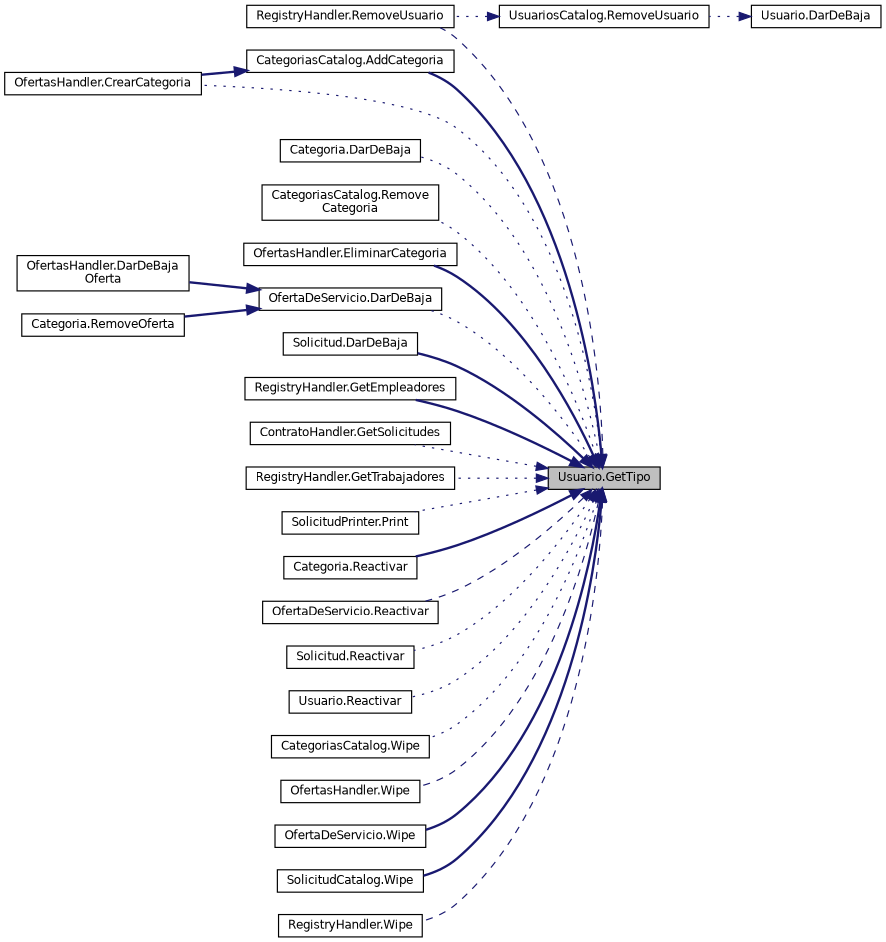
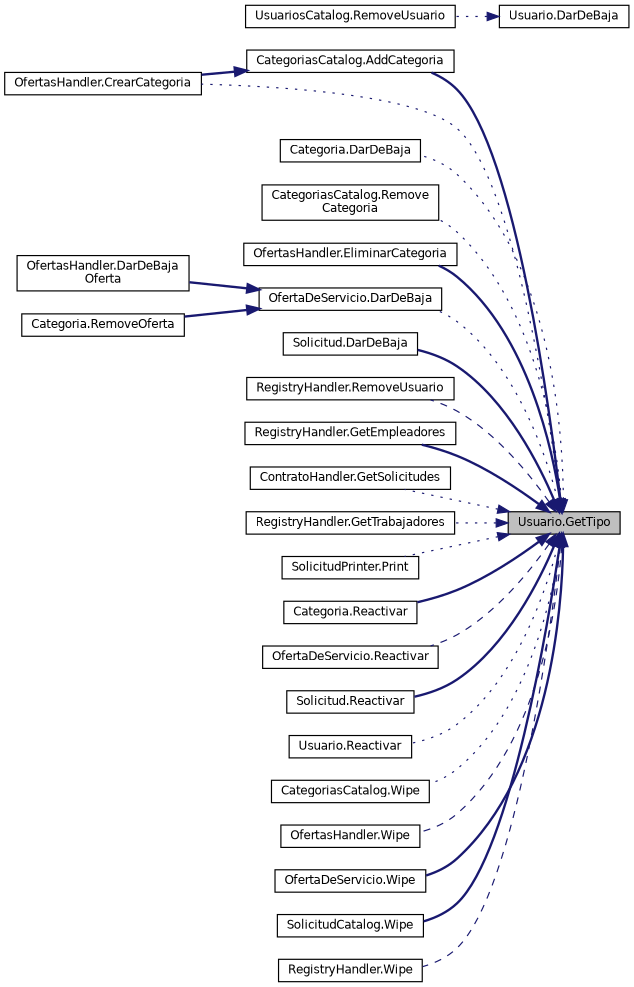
edge "RegistryHandler.RemoveUsuario" -> "UsuariosCatalog.RemoveUsuario": removed
edge "Solicitud.Reactivar" -> "Usuario.GetTipo": style dotted -> bold
